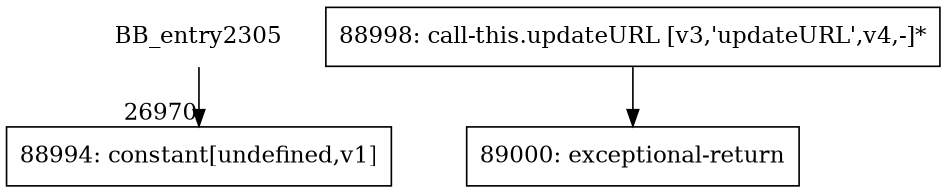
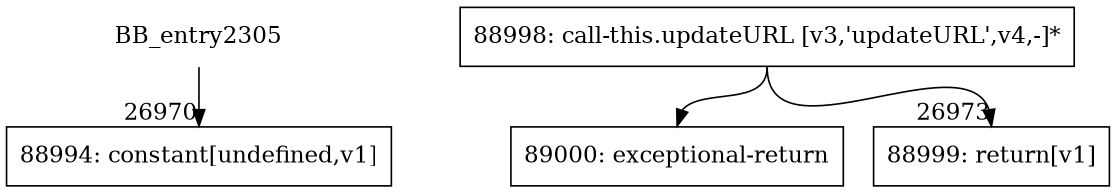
node "88999: return[v1]": added
